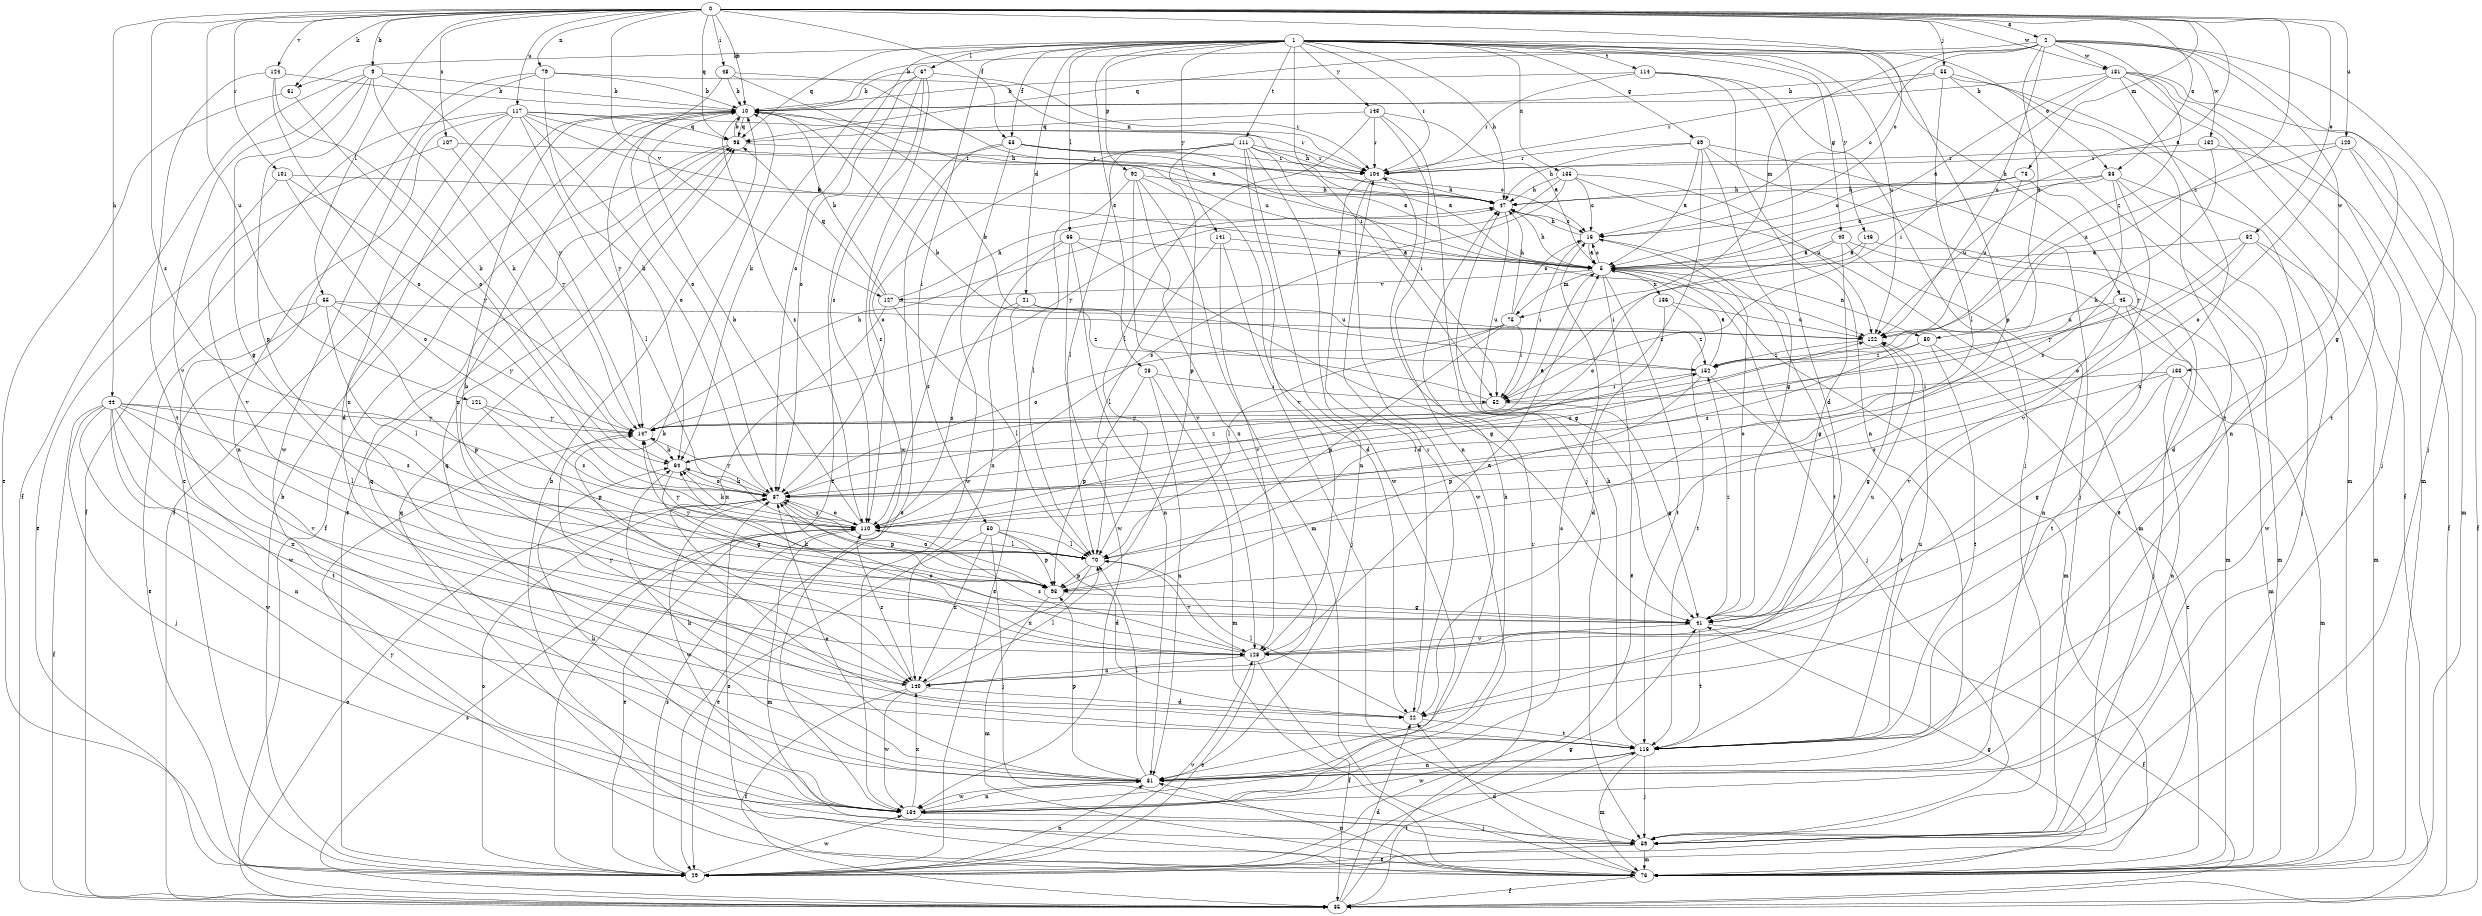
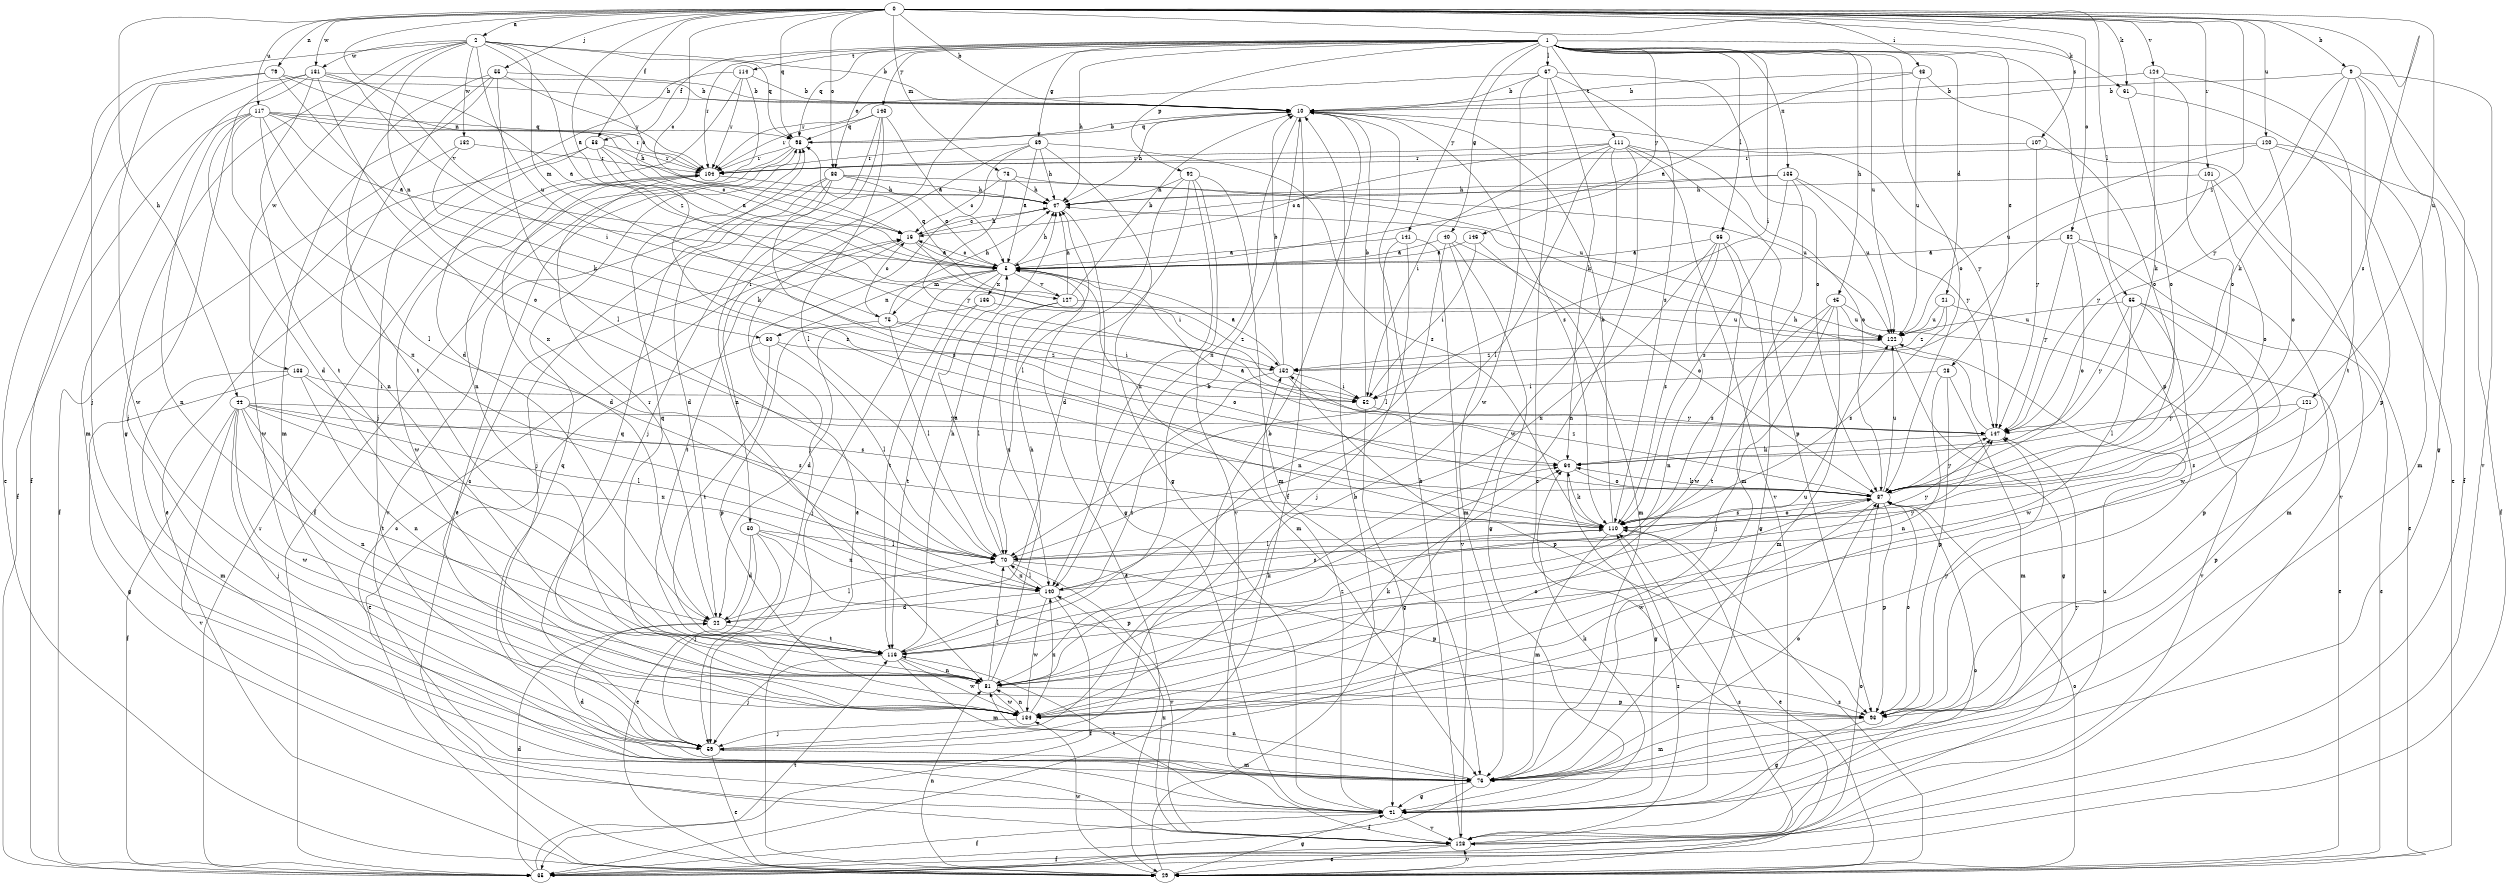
edge "128" -> "5": now "70" -> "5"
